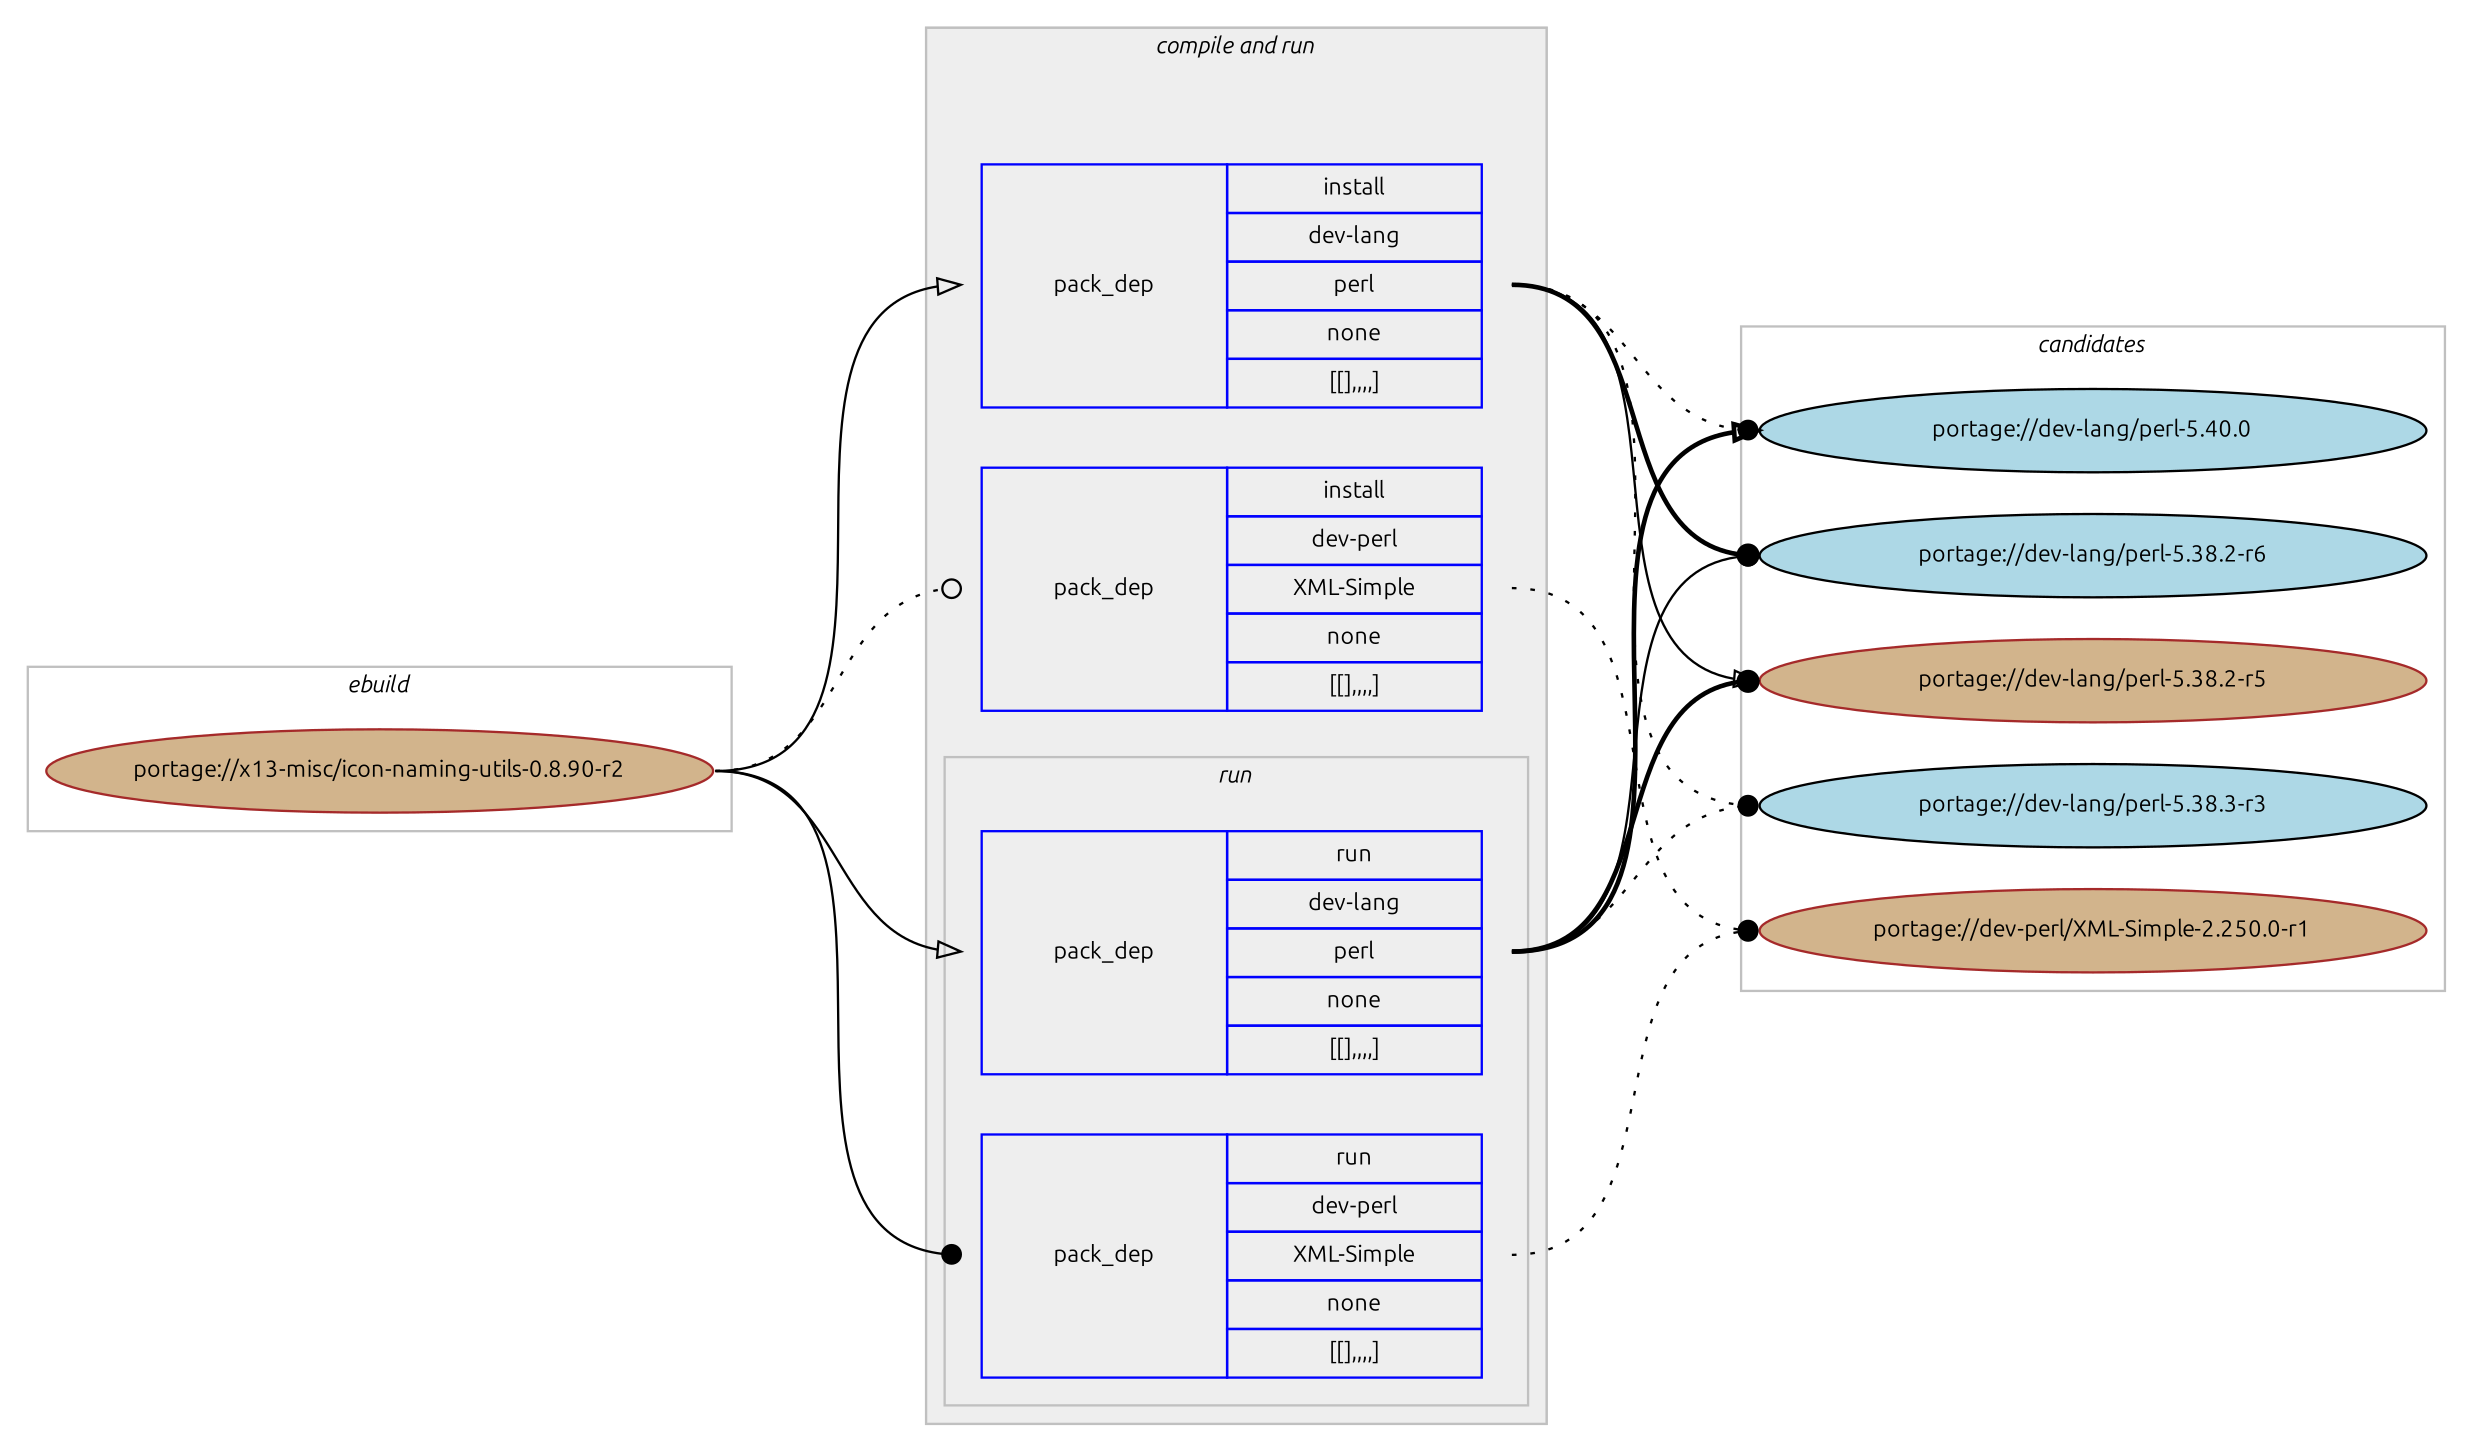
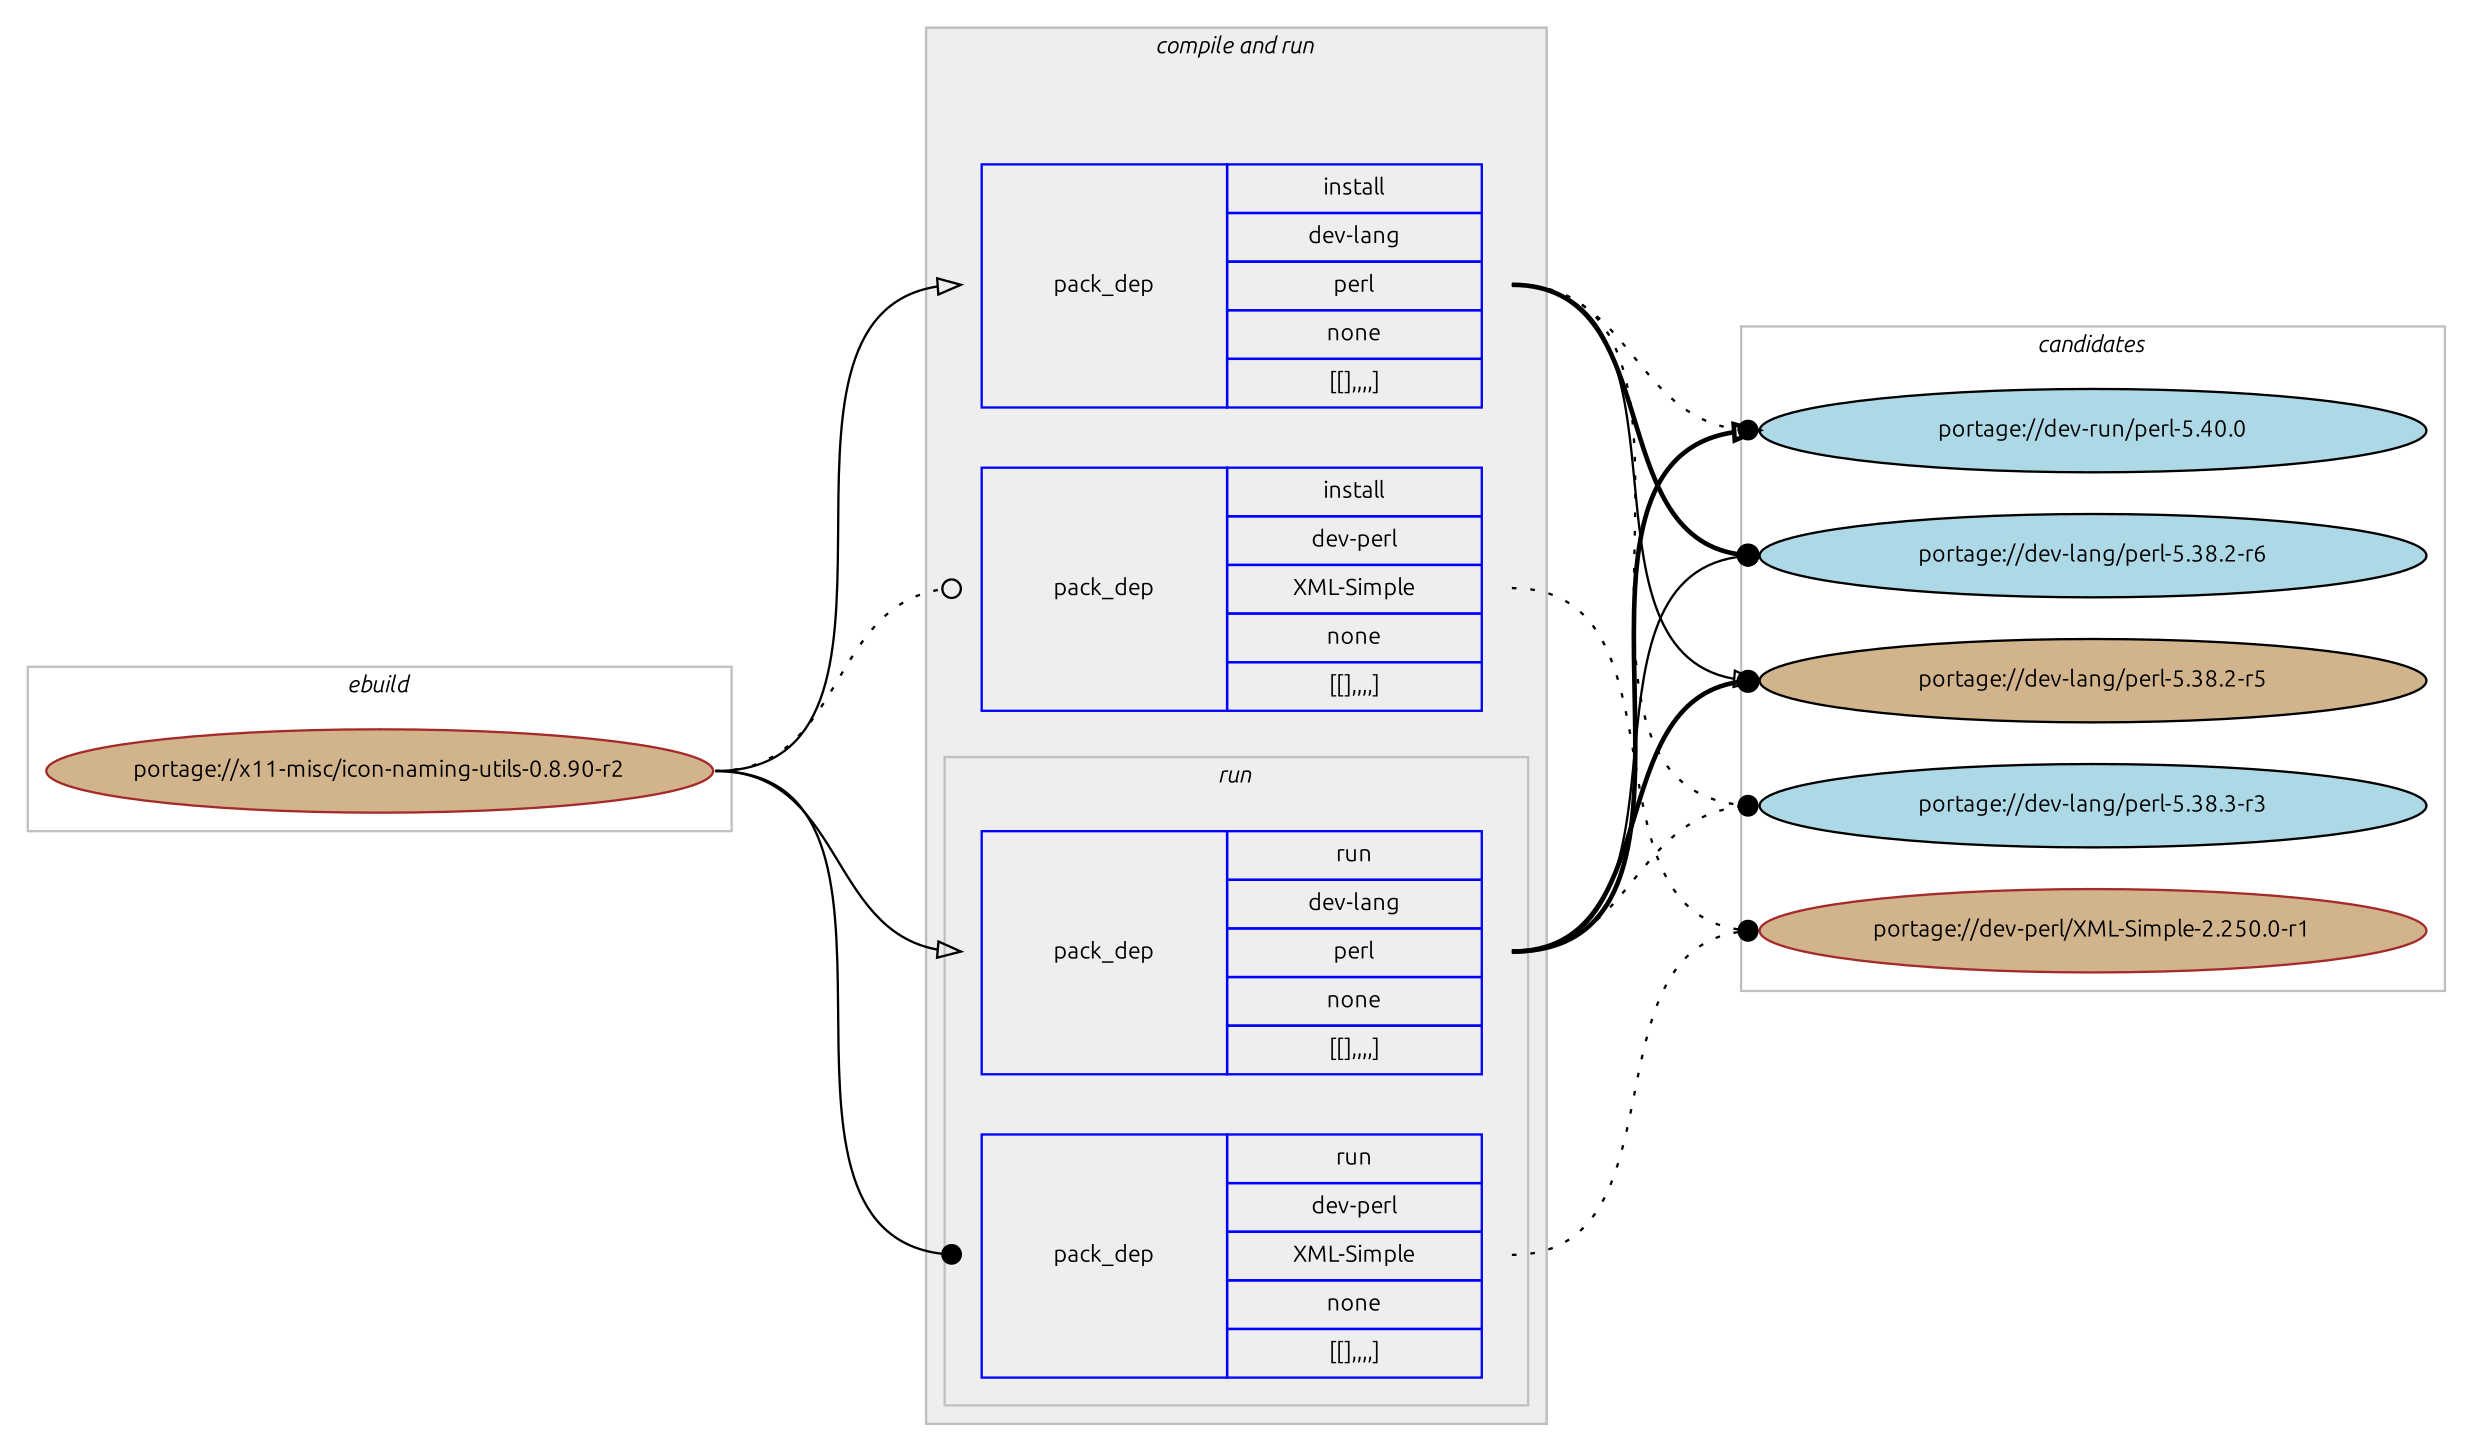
node "portage://dev-lang/perl-5.40.0": label "portage://dev-lang/perl-5.40.0" -> "portage://dev-run/perl-5.40.0"
node "portage://dev-lang/perl-5.38.2-r5": color brown -> black
node "portage://x13-misc/icon-naming-utils-0.8.90-r2": label "portage://x13-misc/icon-naming-utils-0.8.90-r2" -> "portage://x11-misc/icon-naming-utils-0.8.90-r2"
